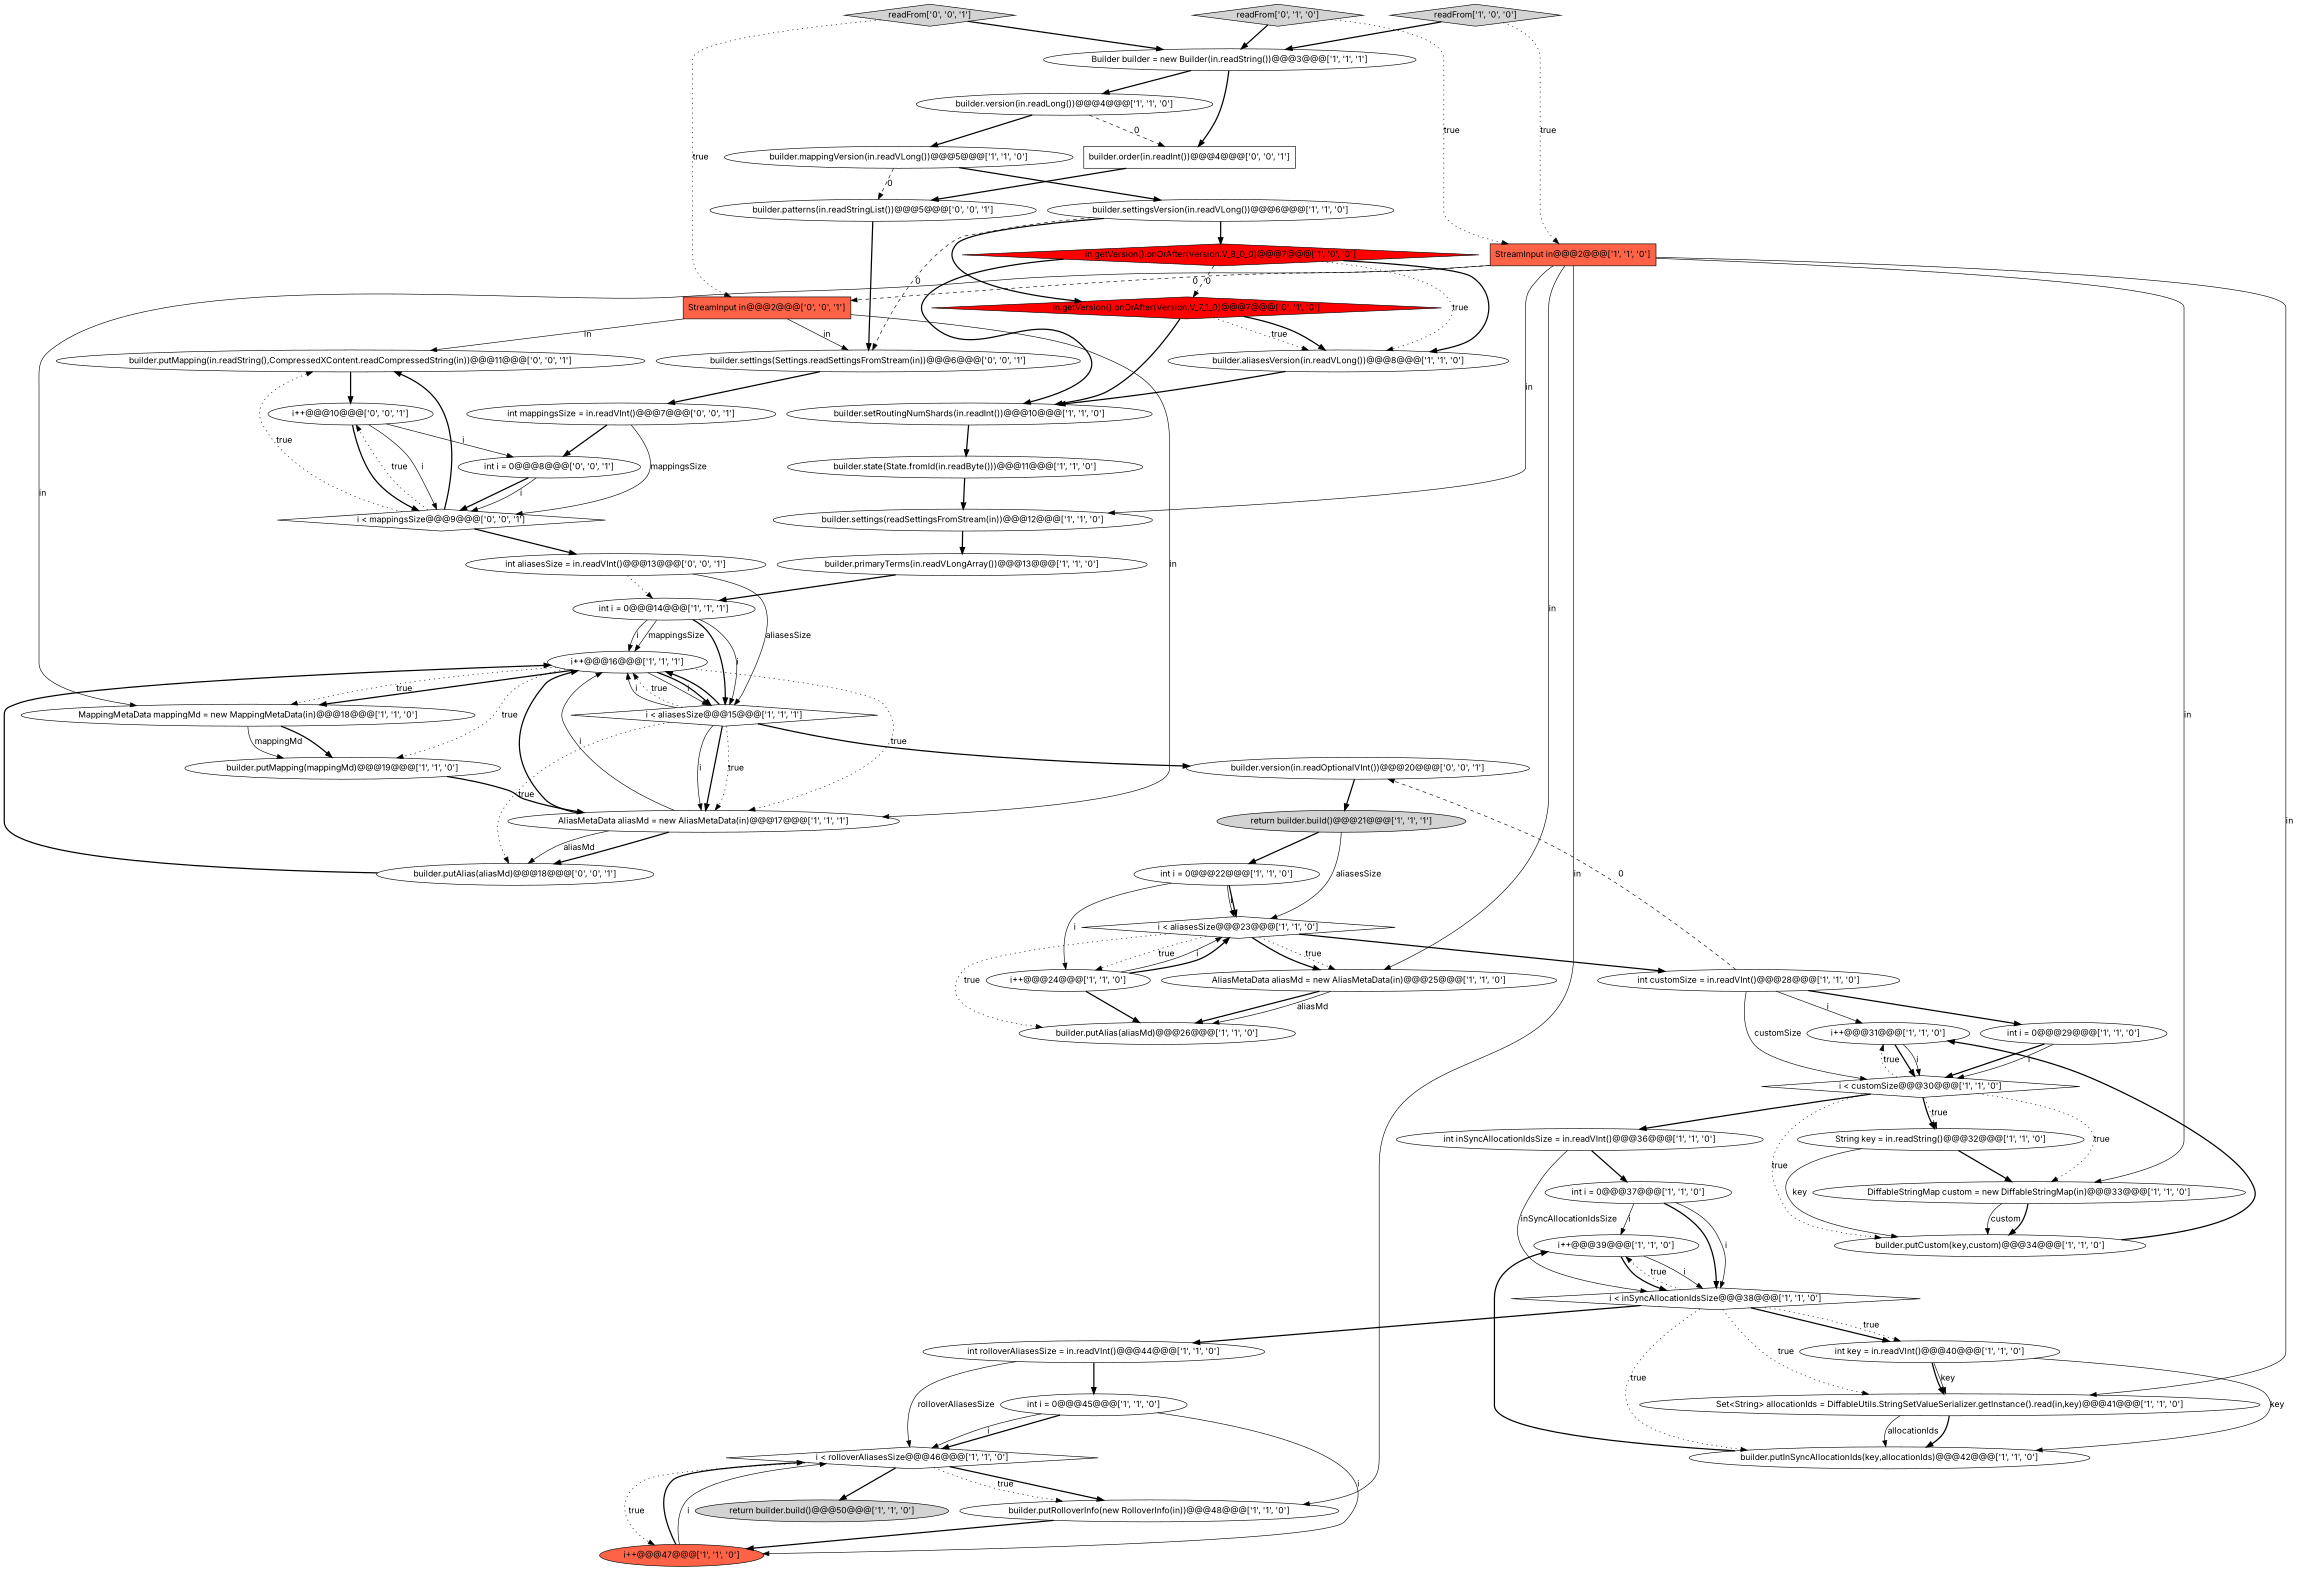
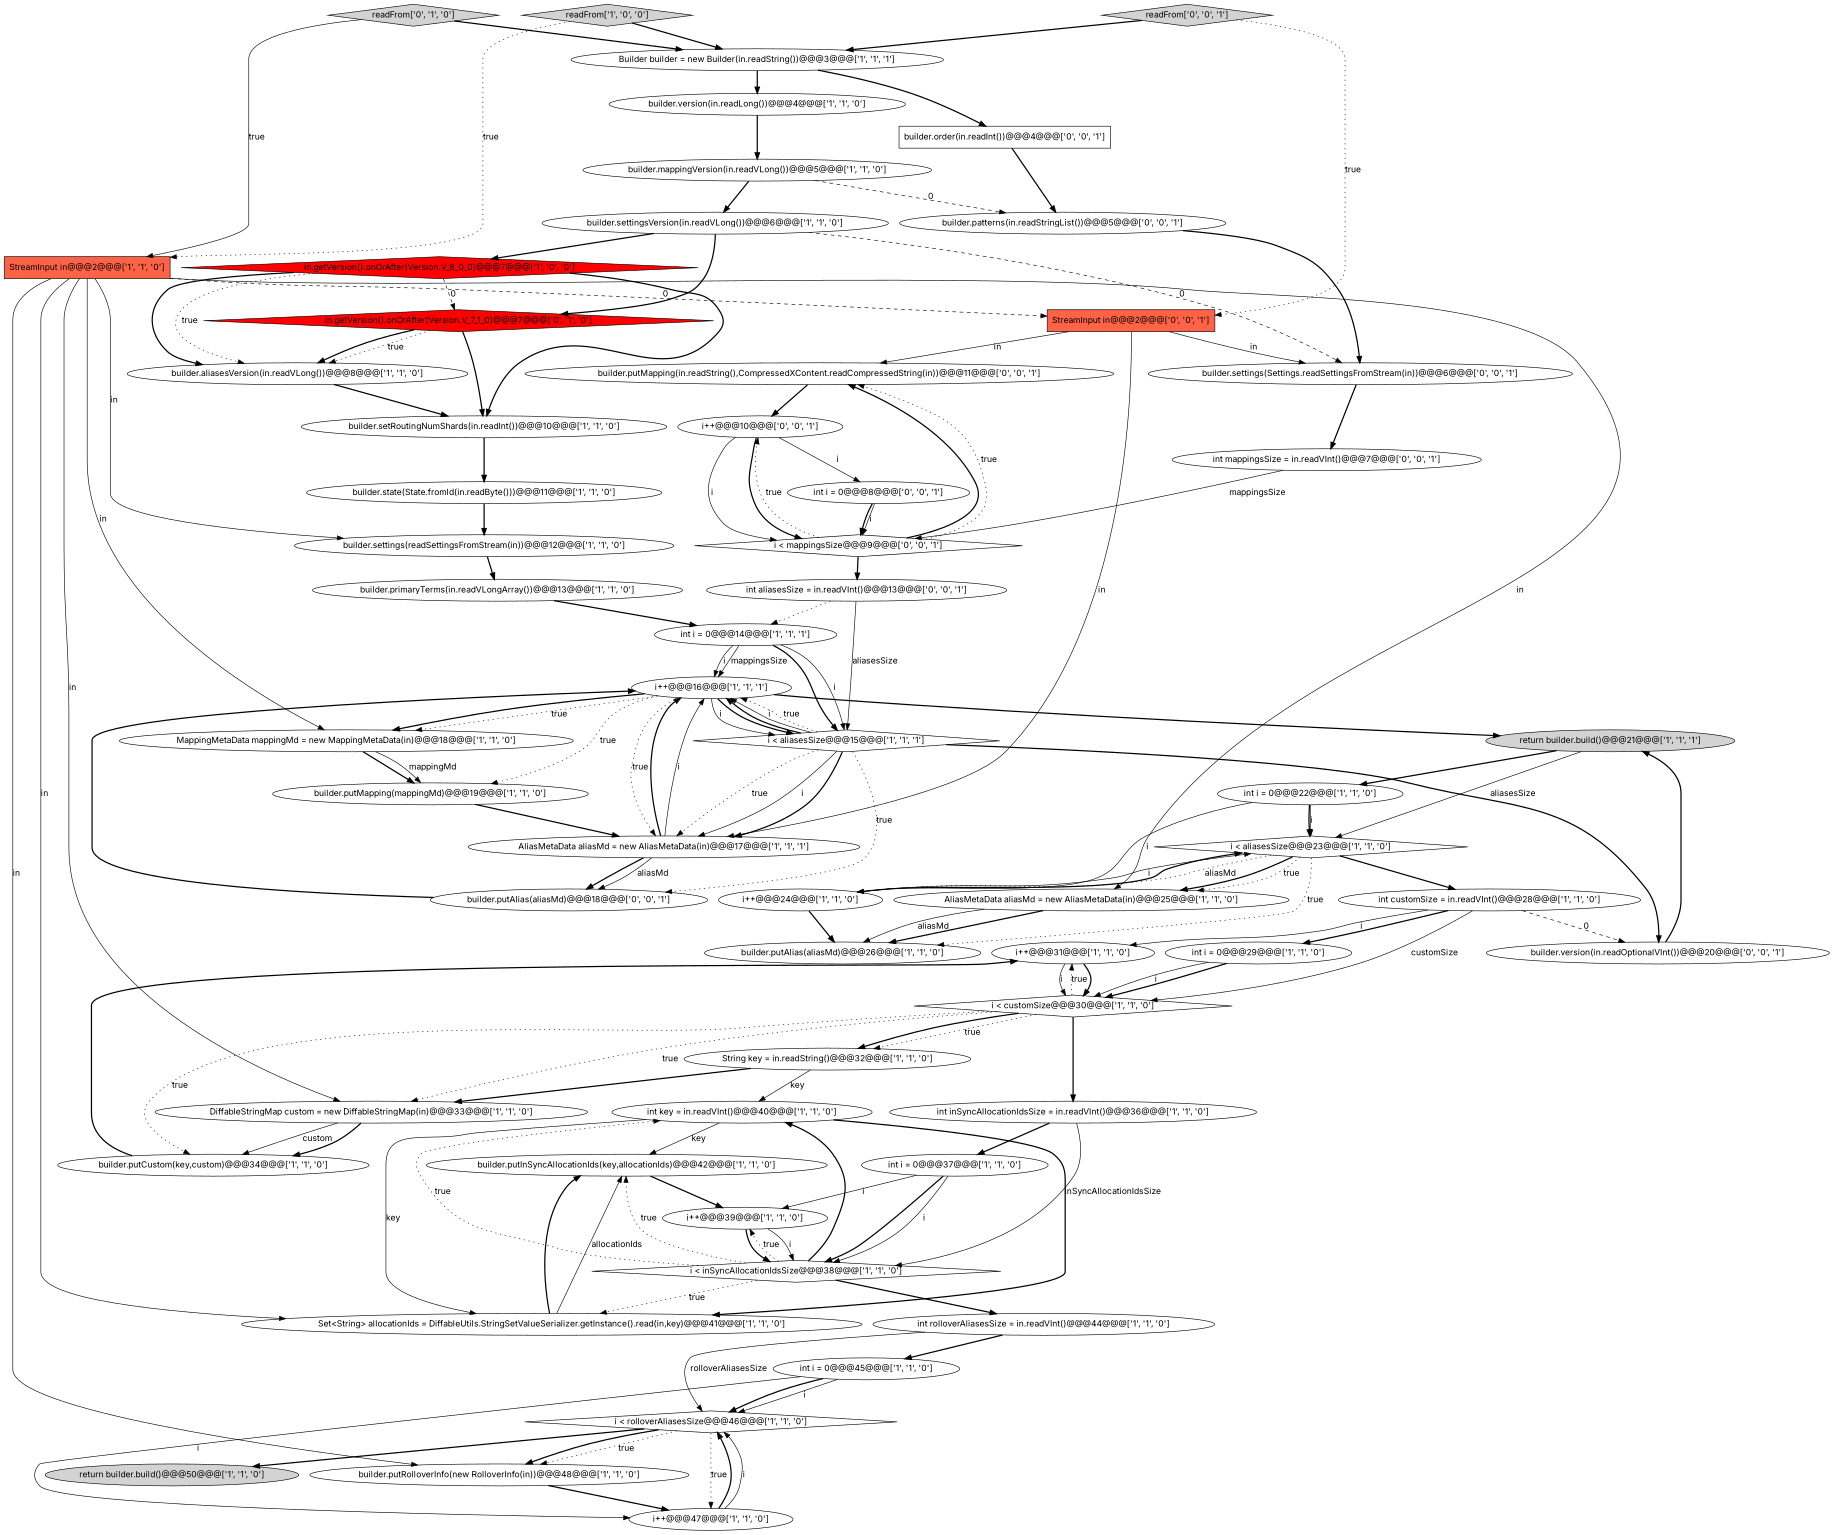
edge "readFrom['0', '1', '0']" -> "StreamInput in@@@2@@@['1', '1', '0']": style dotted -> solid
edge "builder.version(in.readLong())@@@4@@@['1', '1', '0']" -> "builder.order(in.readInt())@@@4@@@['0', '0', '1']": removed, label "0"
edge "int mappingsSize = in.readVInt()@@@7@@@['0', '0', '1']" -> "int i = 0@@@8@@@['0', '0', '1']": removed
edge "i++@@@16@@@['1', '1', '1']" -> "return builder.build()@@@21@@@['1', '1', '1']": added
edge "i < aliasesSize@@@23@@@['1', '1', '0']" -> "i++@@@24@@@['1', '1', '0']": label "true" -> "aliasMd"
edge "String key = in.readString()@@@32@@@['1', '1', '0']" -> "builder.putCustom(key,custom)@@@34@@@['1', '1', '0']": now "String key = in.readString()@@@32@@@['1', '1', '0']" -> "int key = in.readVInt()@@@40@@@['1', '1', '0']"
node "i++@@@47@@@['1', '1', '0']": fillcolor tomato -> white
